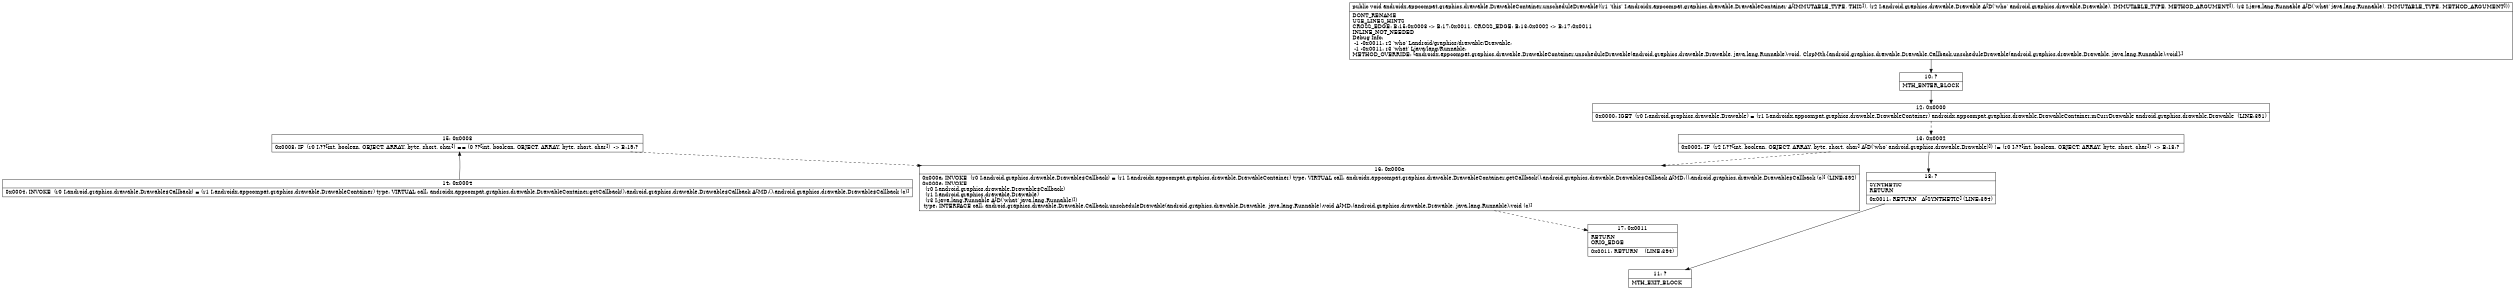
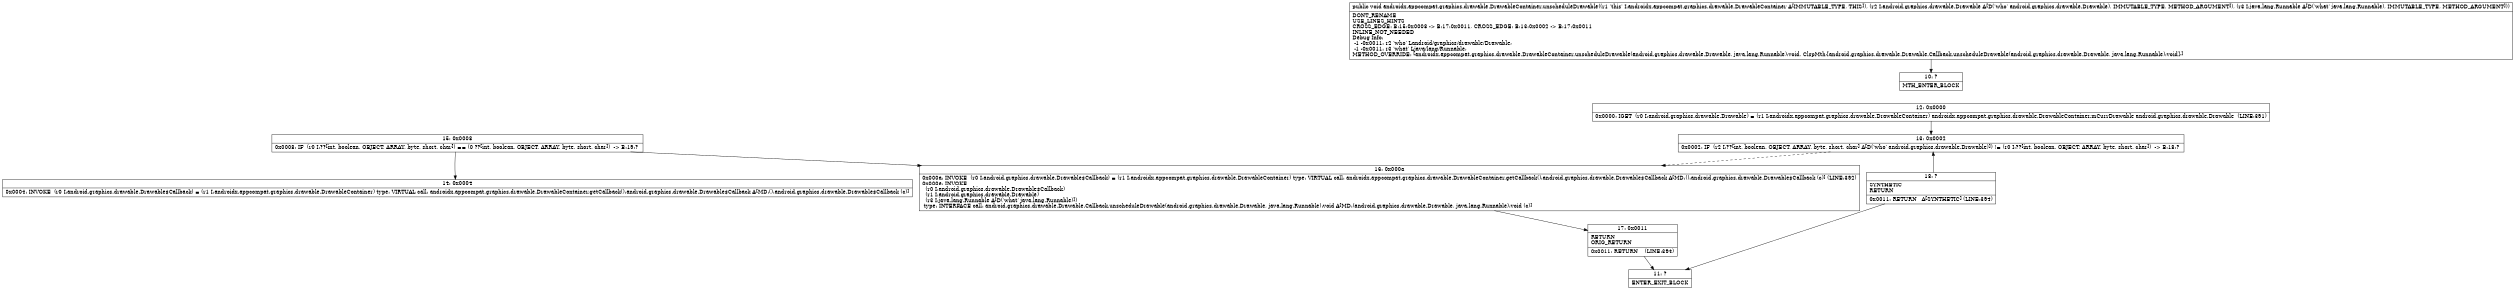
edge "10: ?" -> "12: 0x0000": removed
edge "12: 0x0000" -> "13: 0x0002": style dashed -> solid
edge "15: 0x0008" -> "16: 0x000a": style dashed -> solid
edge "13: 0x0002" -> "18: ?": reversed
edge "14: 0x0004" -> "15: 0x0008": reversed
edge "16: 0x000a" -> "17: 0x0011": style dashed -> solid
node "17: 0x0011": text "ORIG_EDGE" -> "ORIG_RETURN"
edge "17: 0x0011" -> "11: ?": added
node "11: ?": text "MTH_EXIT_BLOCK" -> "ENTER_EXIT_BLOCK"
